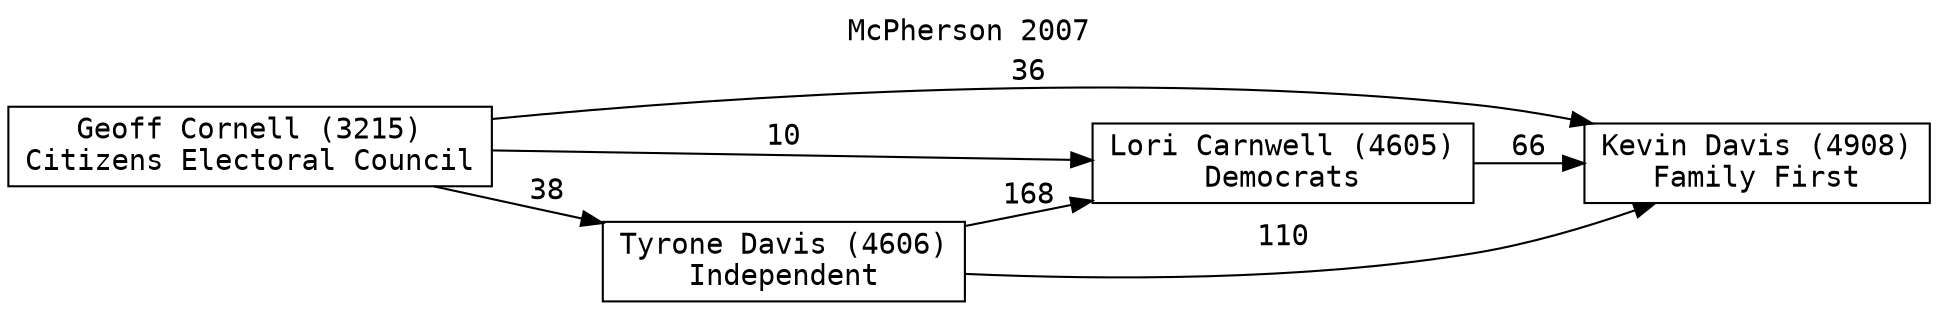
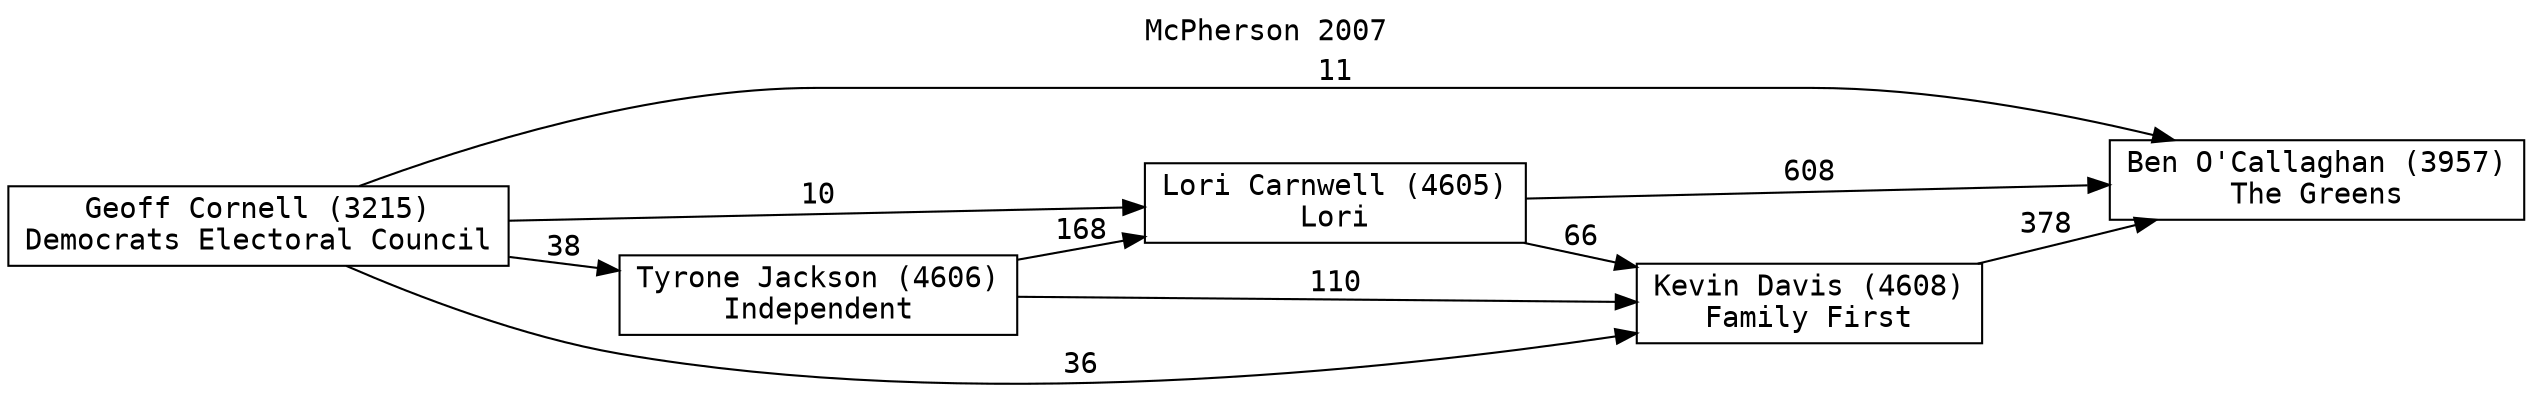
node "Geoff Cornell (3215) Citizens Electoral Council": label "Geoff Cornell (3215) Citizens Electoral Council" -> "Geoff Cornell (3215) Democrats Electoral Council"
node "Lori Carnwell (4605) Democrats": label "Lori Carnwell (4605) Democrats" -> "Lori Carnwell (4605) Lori"
node "Kevin Davis (4908) Family First": label "Kevin Davis (4908) Family First" -> "Kevin Davis (4608) Family First"
node "Ben O'Callaghan (3957) The Greens": added
node "Tyrone Davis (4606) Independent": label "Tyrone Davis (4606) Independent" -> "Tyrone Jackson (4606) Independent"
